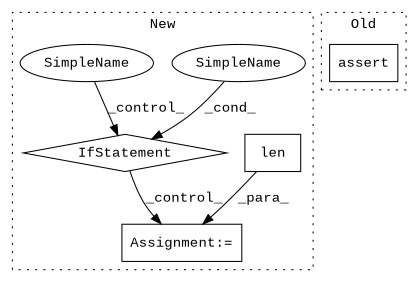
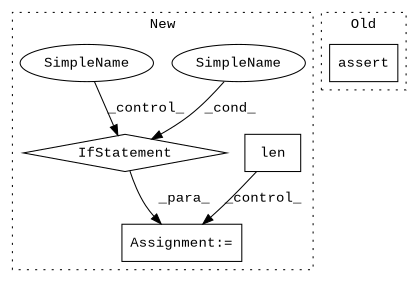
edge "IfStatement" -> "Assignment:=": label "_control_" -> "_para_"
edge "len" -> "Assignment:=": label "_para_" -> "_control_"
